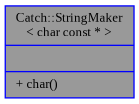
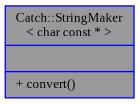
node "Catch::StringMaker": text "+ char()" -> "+ convert()"
